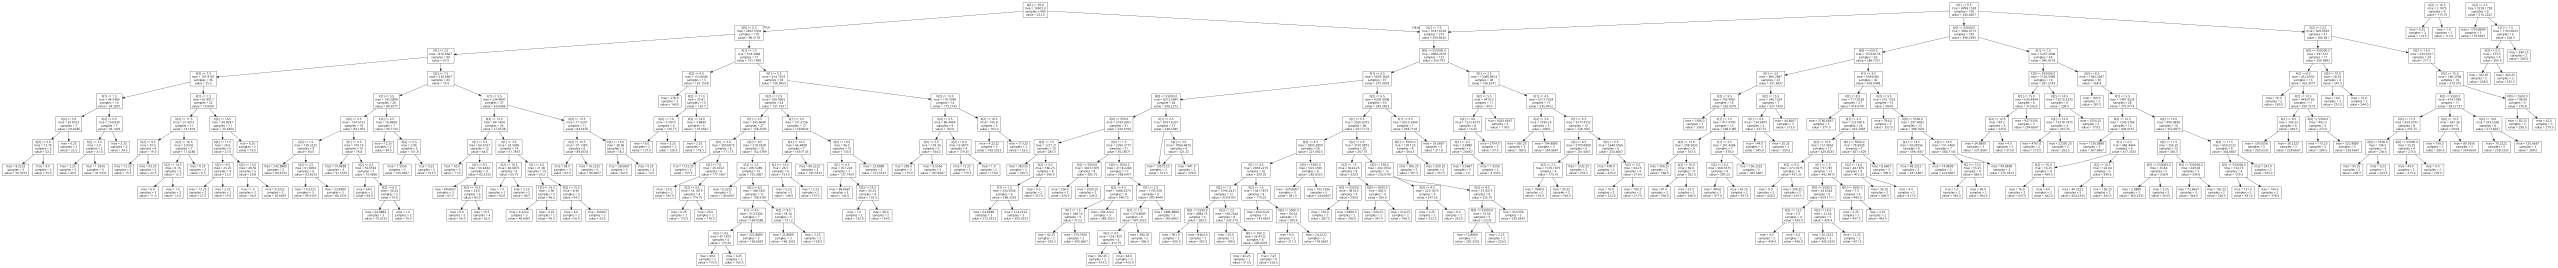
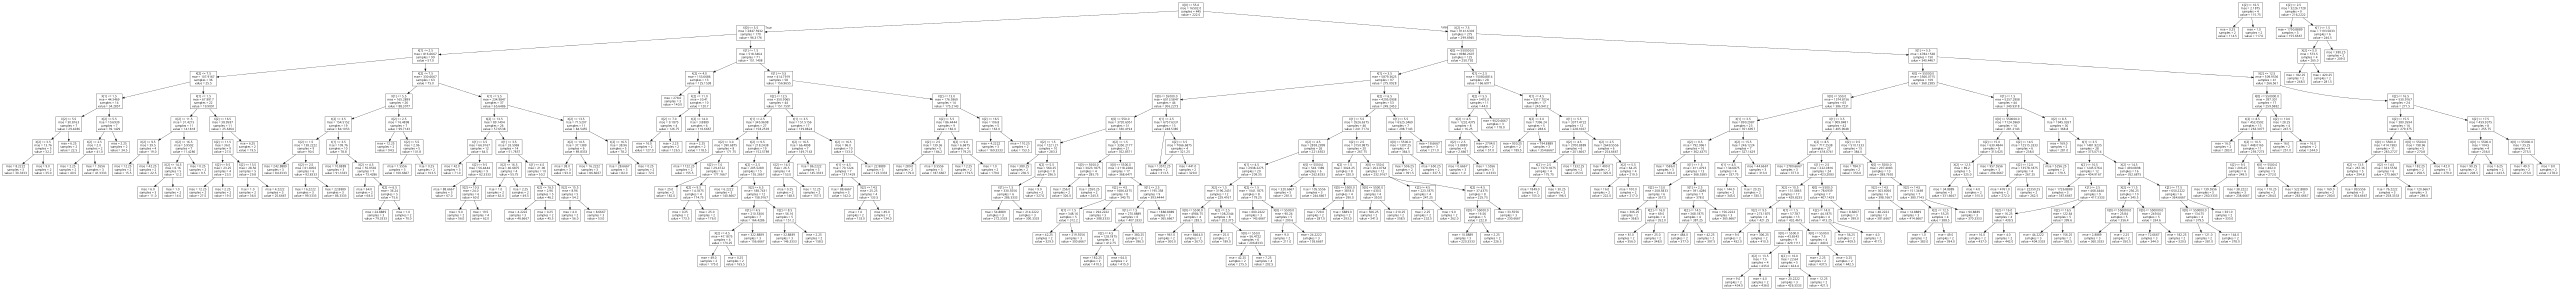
edge "X[1] <= 5.5 mse = 4784.1538 samples = 150 value = 340.4467" -> "X[2] <= 7.5 mse = 9141.6303 samples = 275 value = 299.6945": reversed
edge "X[0] <= 5500.0 mse = 414.1983 samples = 11 value = 283.2727" -> "X[2] <= 17.5 mse = 459.9375 samples = 8 value = 255.75": now "X[2] <= 16.5 mse = 530.9167 samples = 24 value = 271.5" -> "X[2] <= 17.5 mse = 459.9375 samples = 8 value = 255.75"
